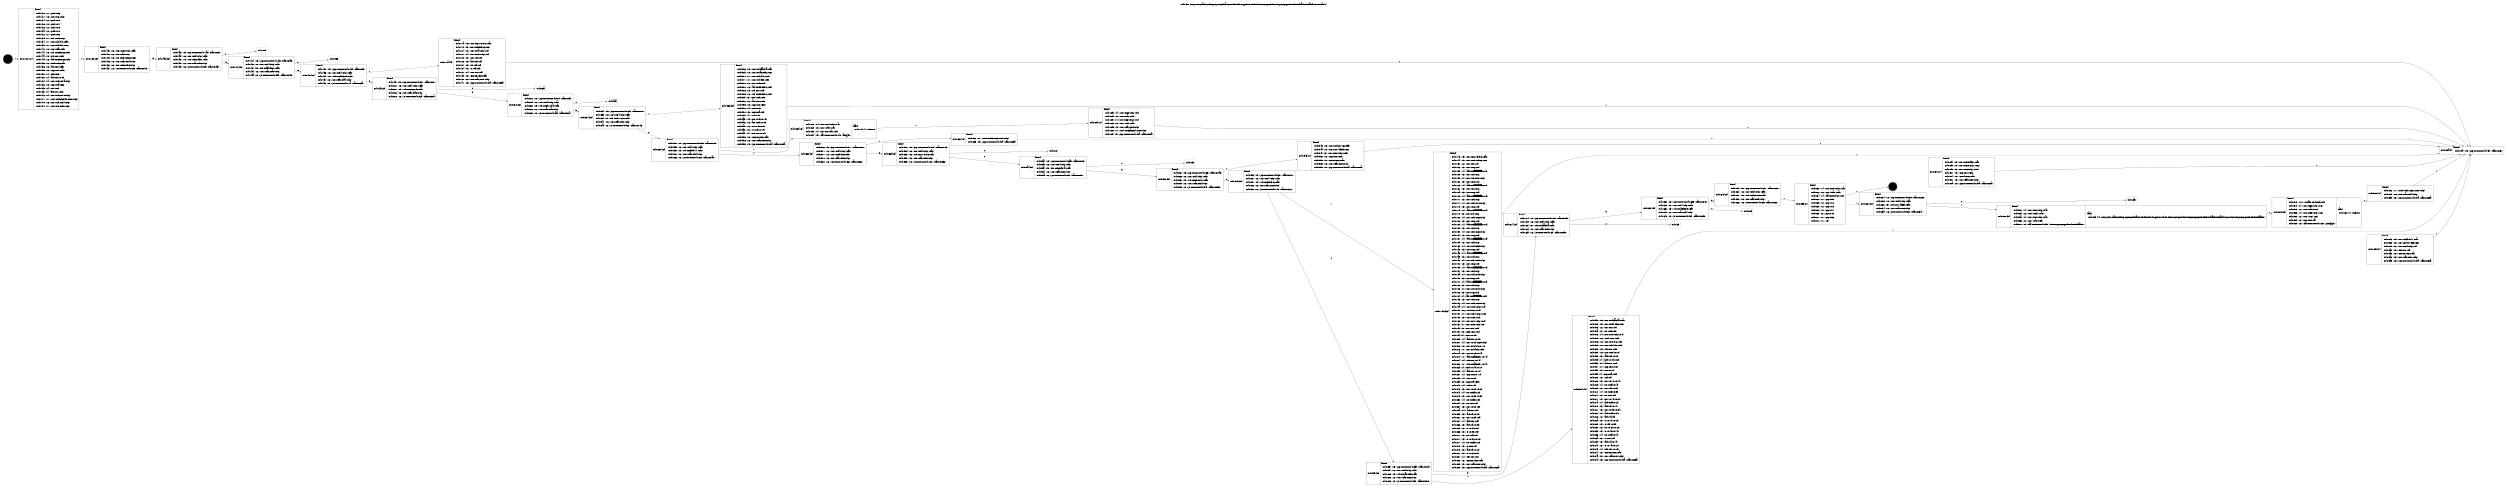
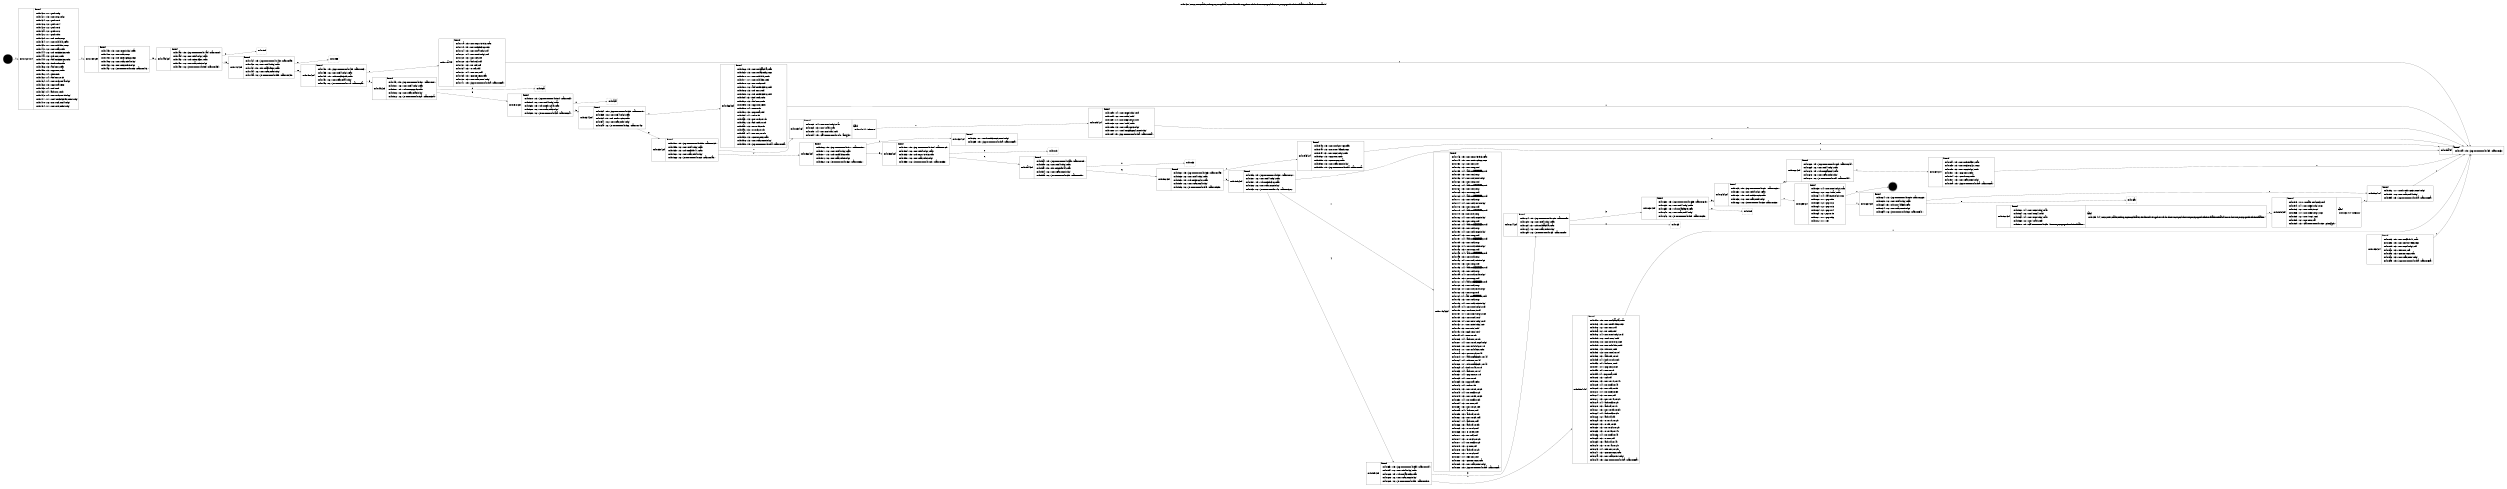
edge "0x401746 [333]" -> "0x401d0a [5]": now "0x4015dc [28]" -> "0x401d0a [5]"
node "0x401668 [28]": added
edge "0x401684 [28]" -> "0x401960 [21]": now "0x401684 [28]" -> "0x401992 [18]"
